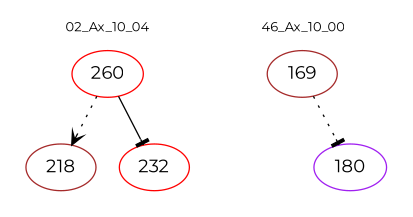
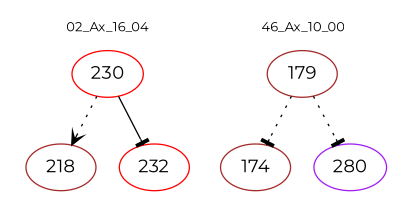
cluster "02_Ax_10_04": label "02_Ax_10_04" -> "02_Ax_16_04"
node "260": label "260" -> "230"
node "169": label "169" -> "179"
node "174": added
node "180": label "180" -> "280"
